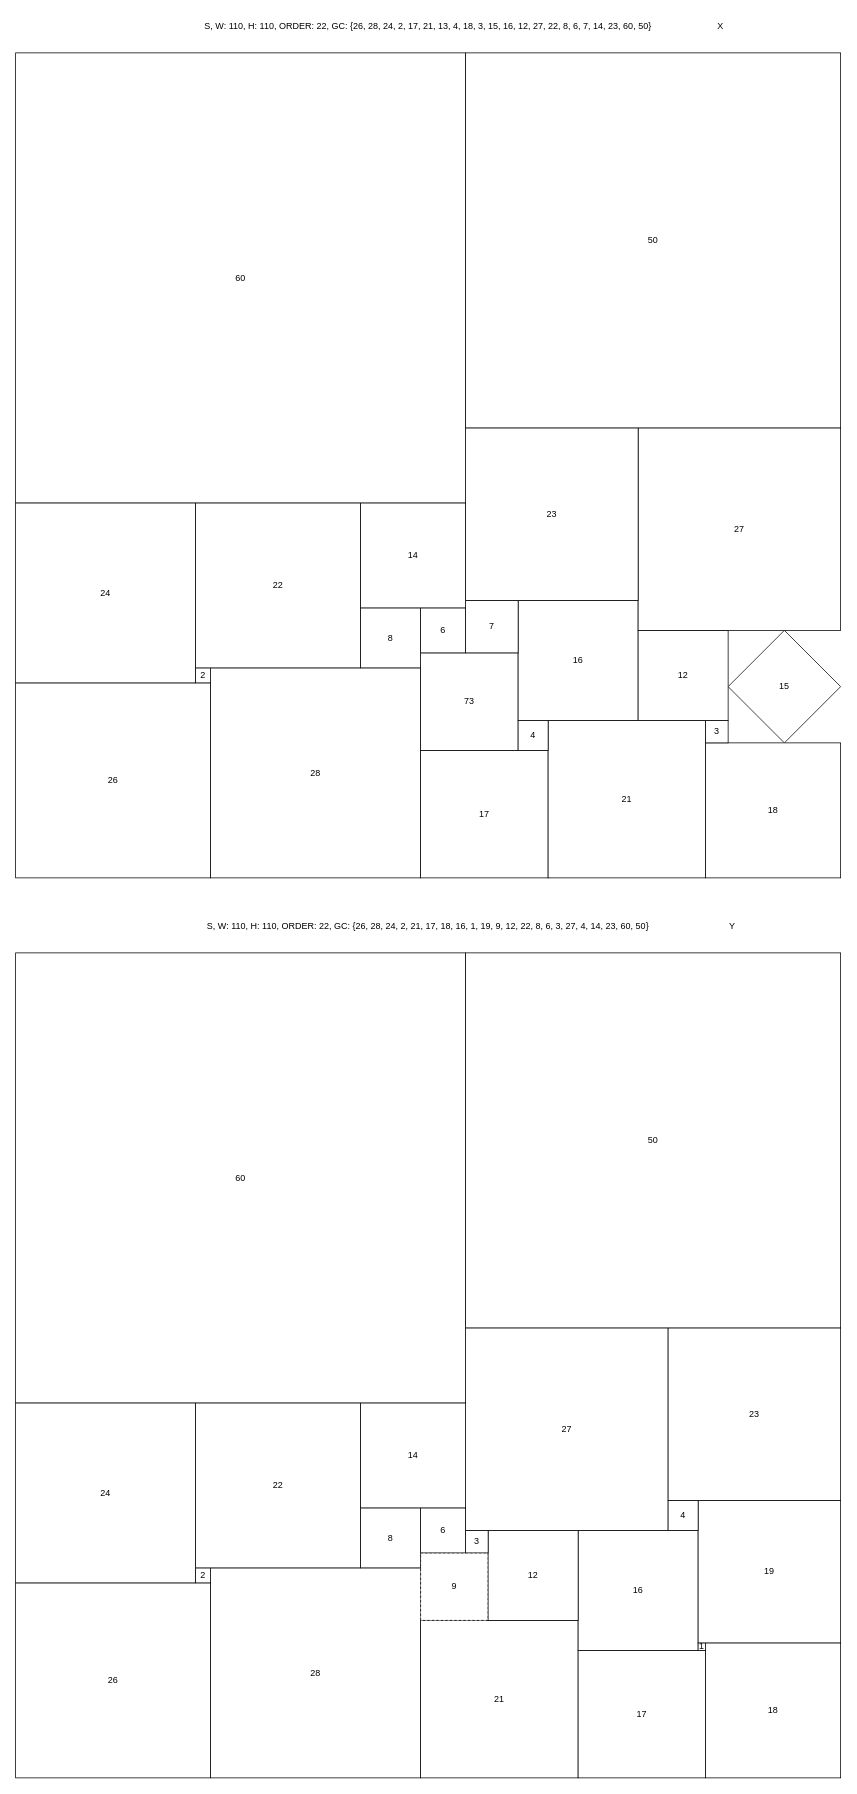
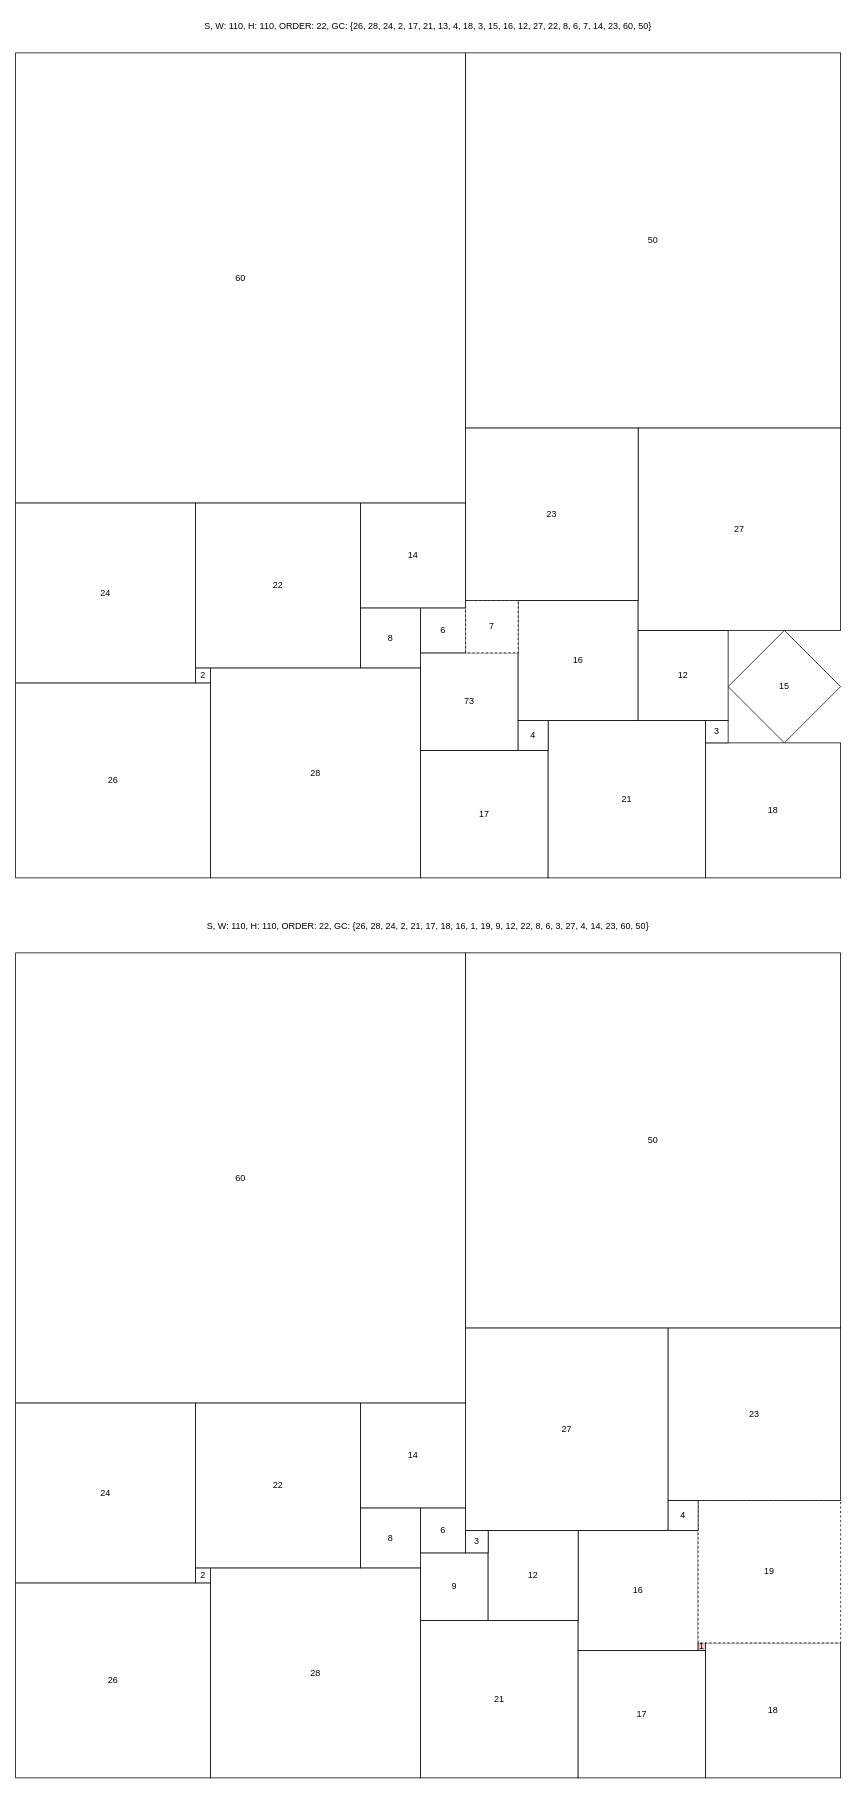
node "X": removed
node "7": style solid -> dashed
node "Y": removed
node "19": style solid -> dashed
node "9": style dashed -> solid
node "1": fillcolor #ffffff -> #f8cecc
